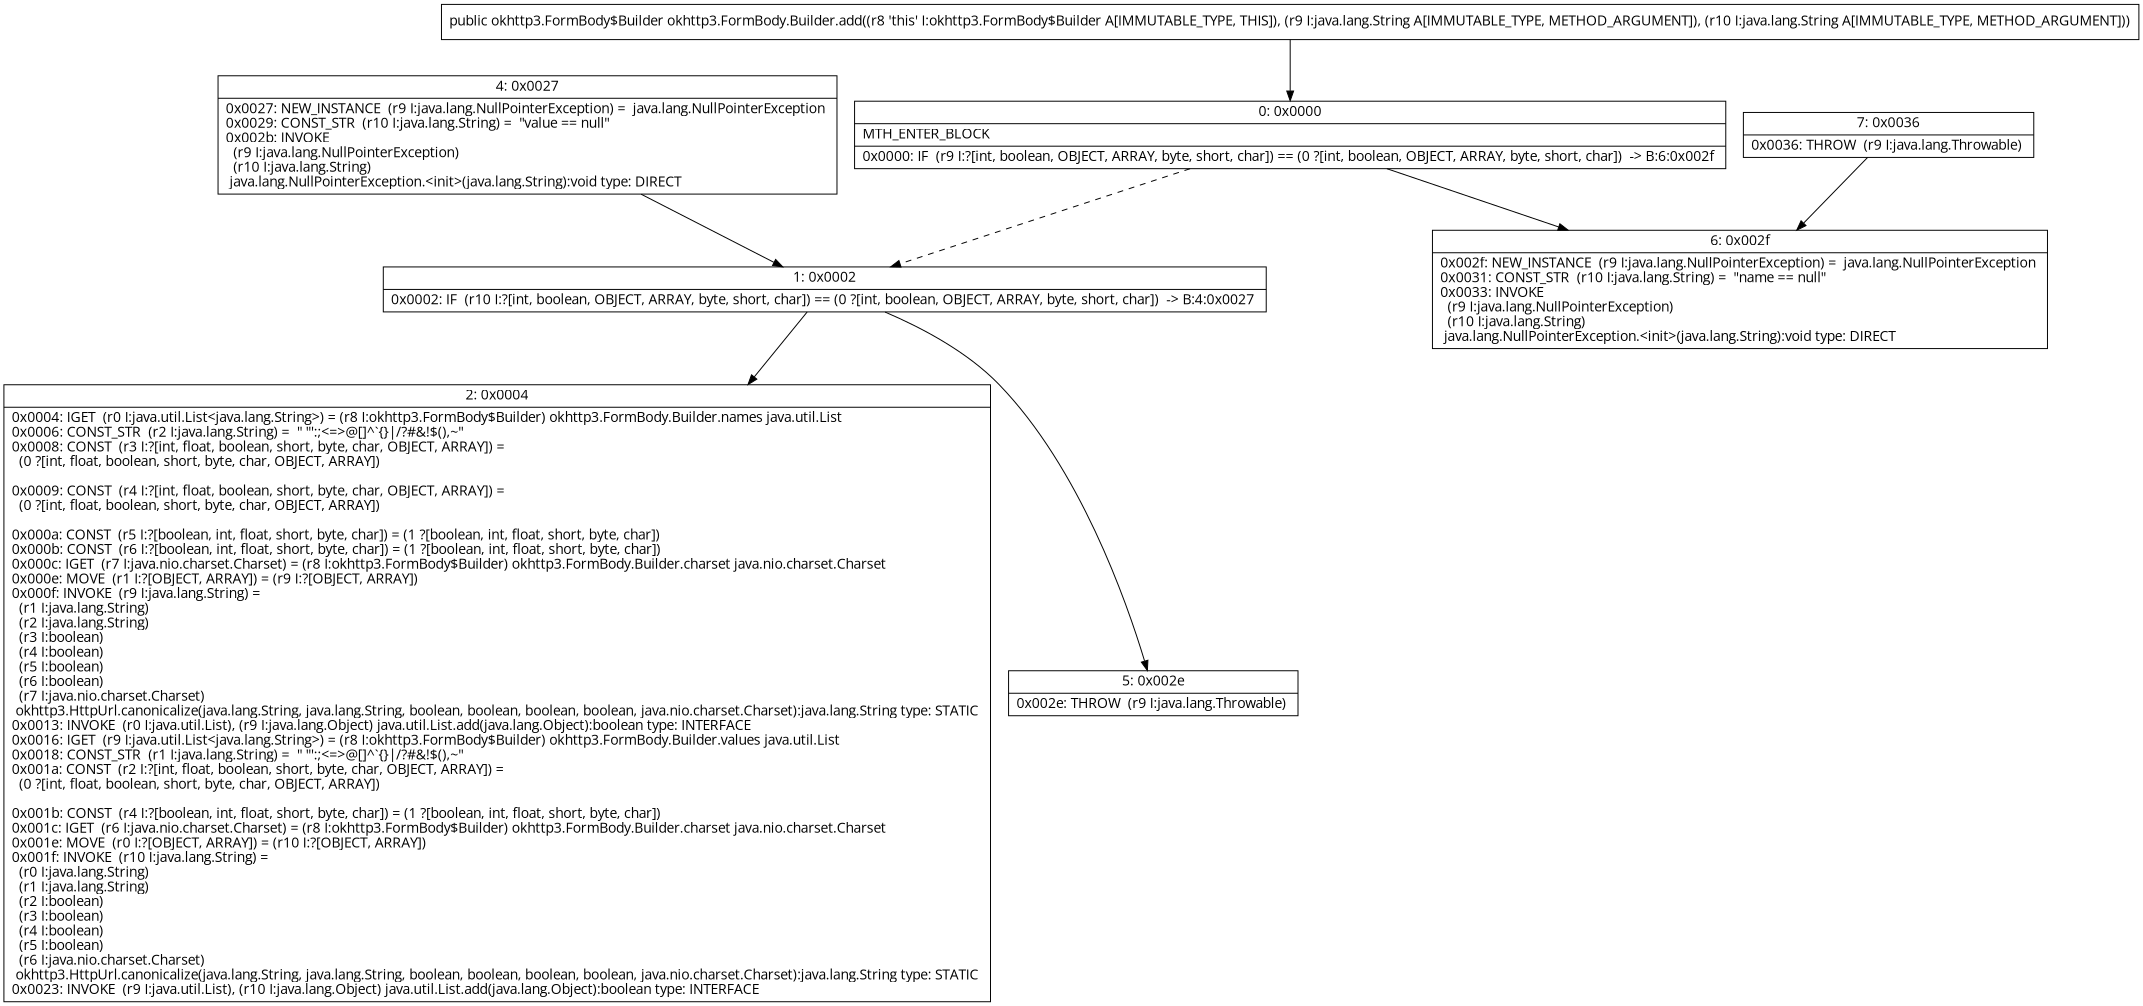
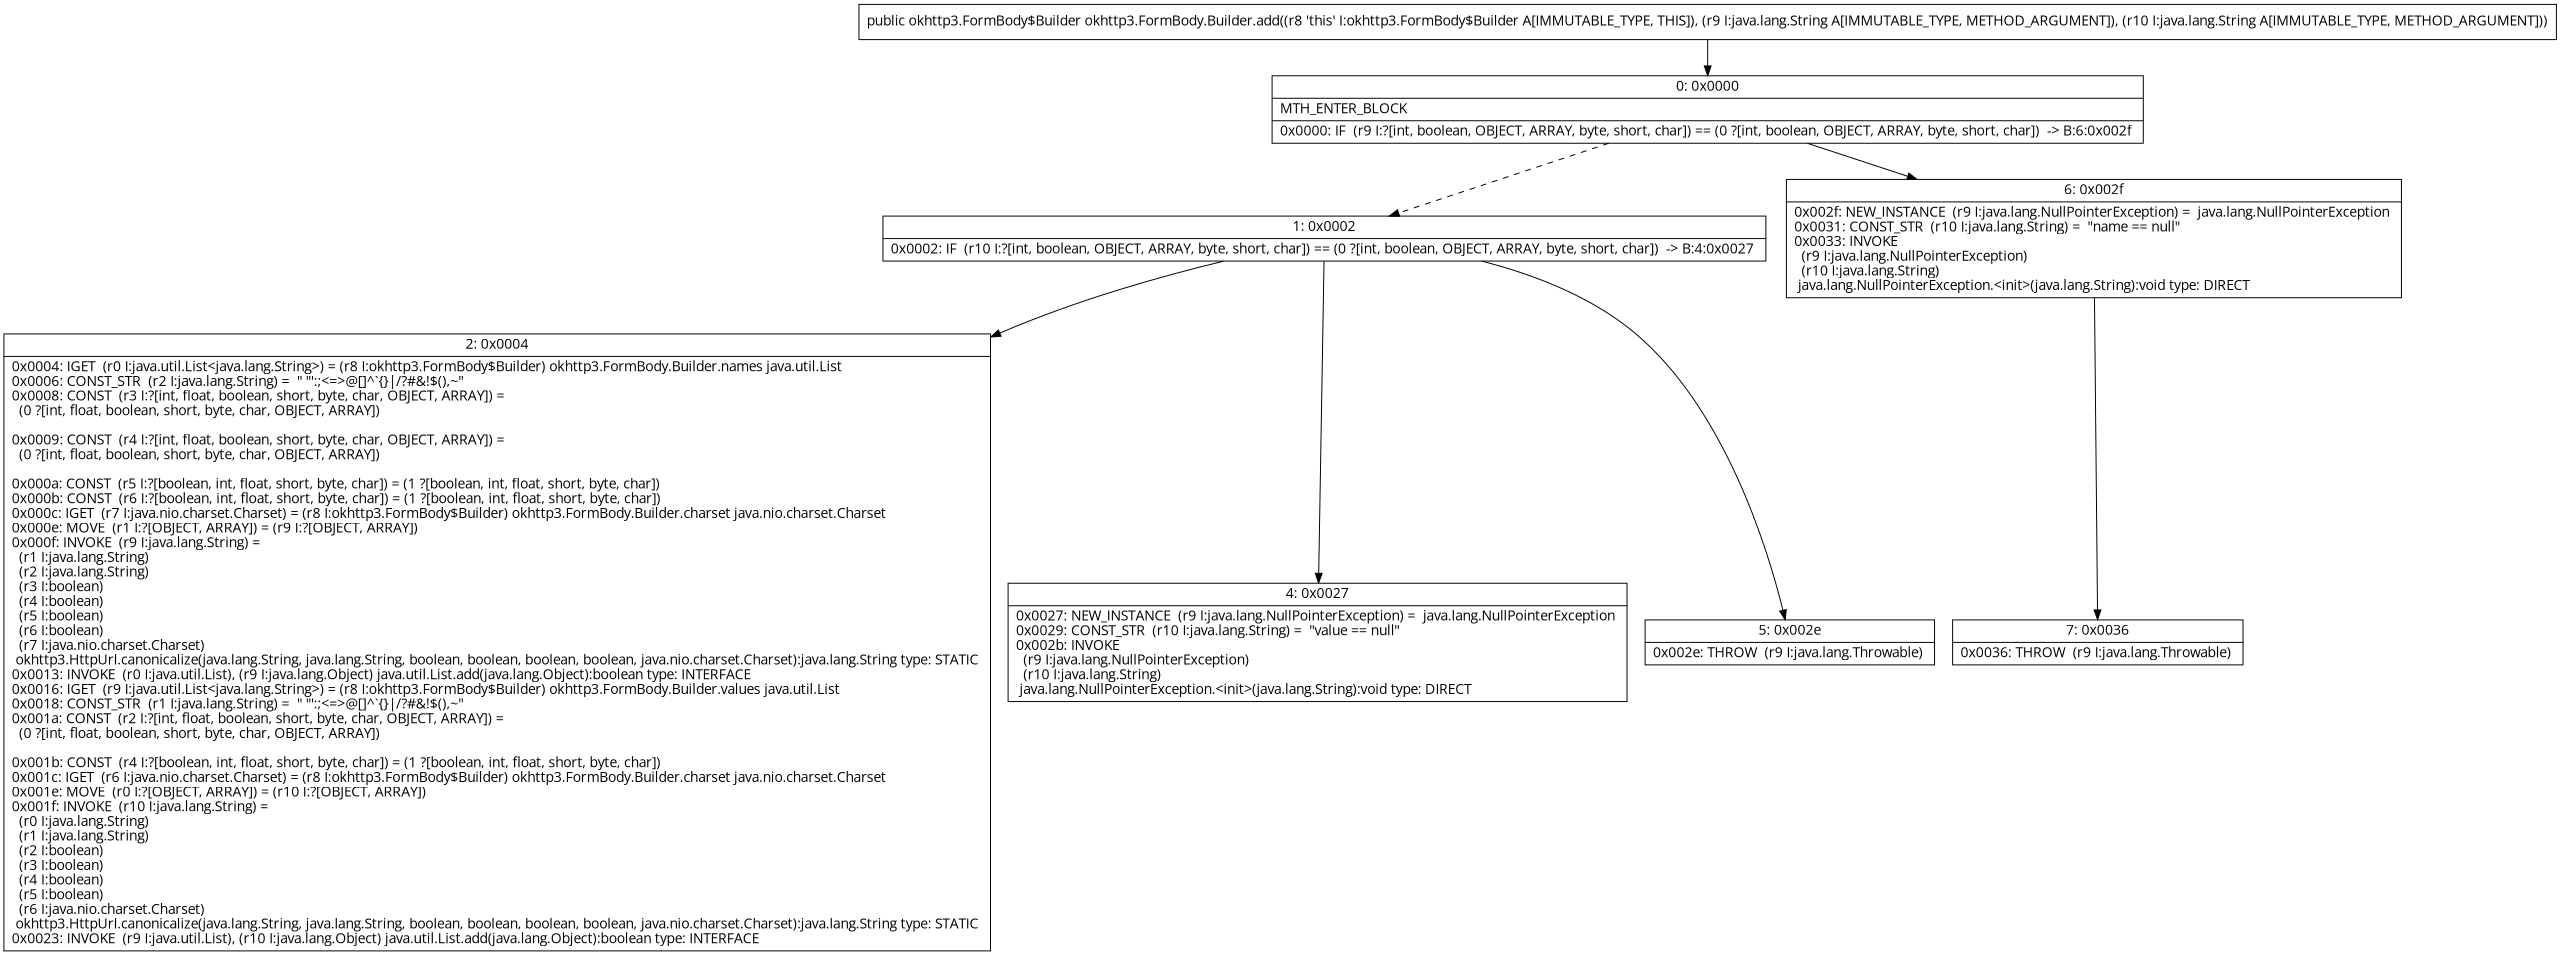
edge "7: 0x0036" -> "6: 0x002f": reversed
edge "4: 0x0027" -> "1: 0x0002": reversed
